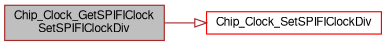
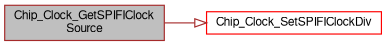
node "Chip_Clock_GetSPIFIClock SetSPIFIClockDiv": label "Chip_Clock_GetSPIFIClock SetSPIFIClockDiv" -> "Chip_Clock_GetSPIFIClock Source"
